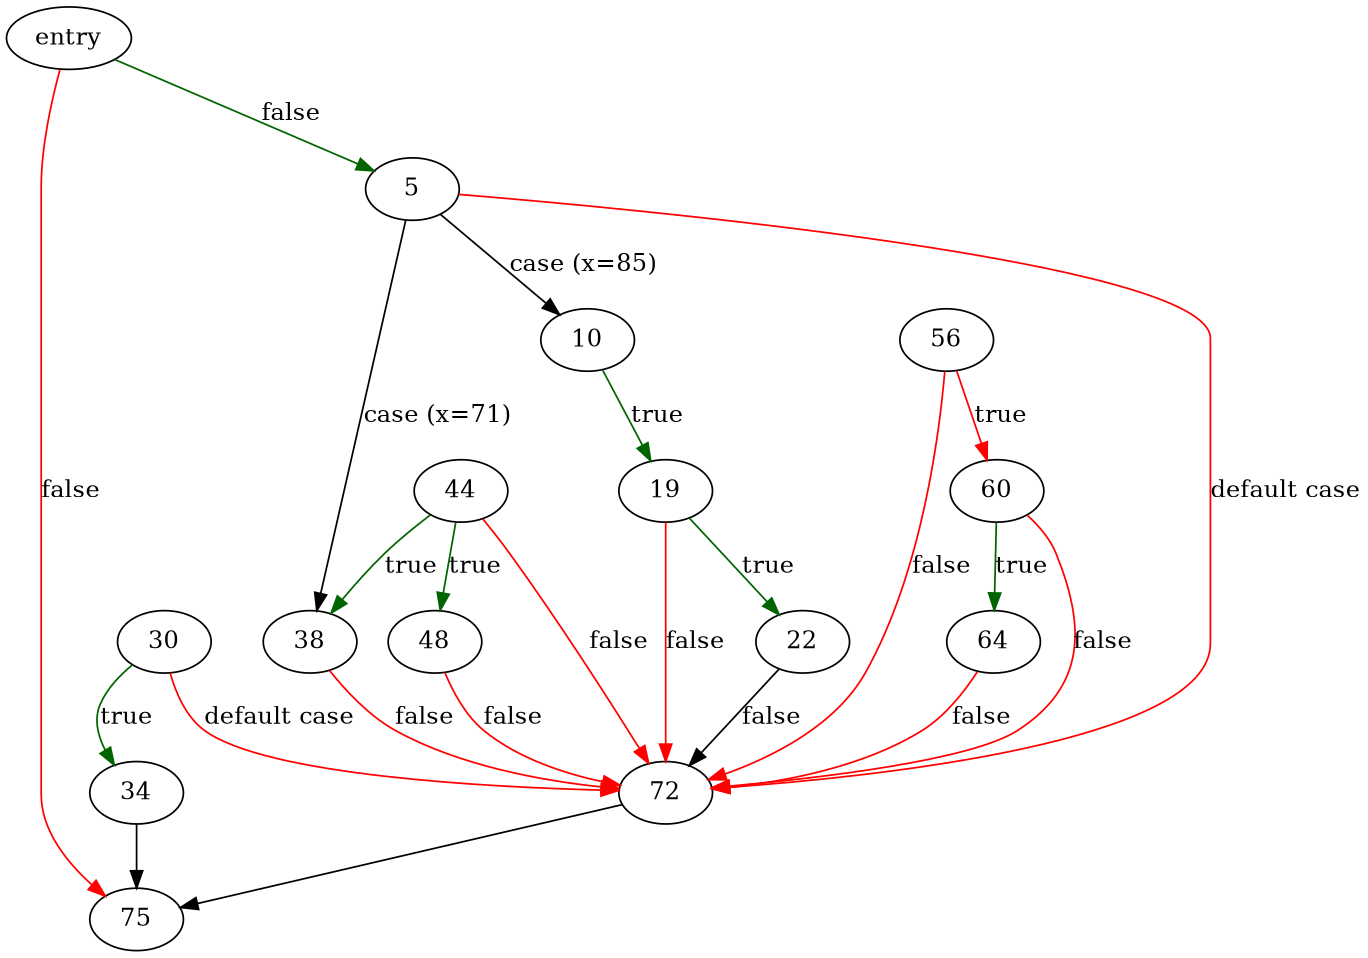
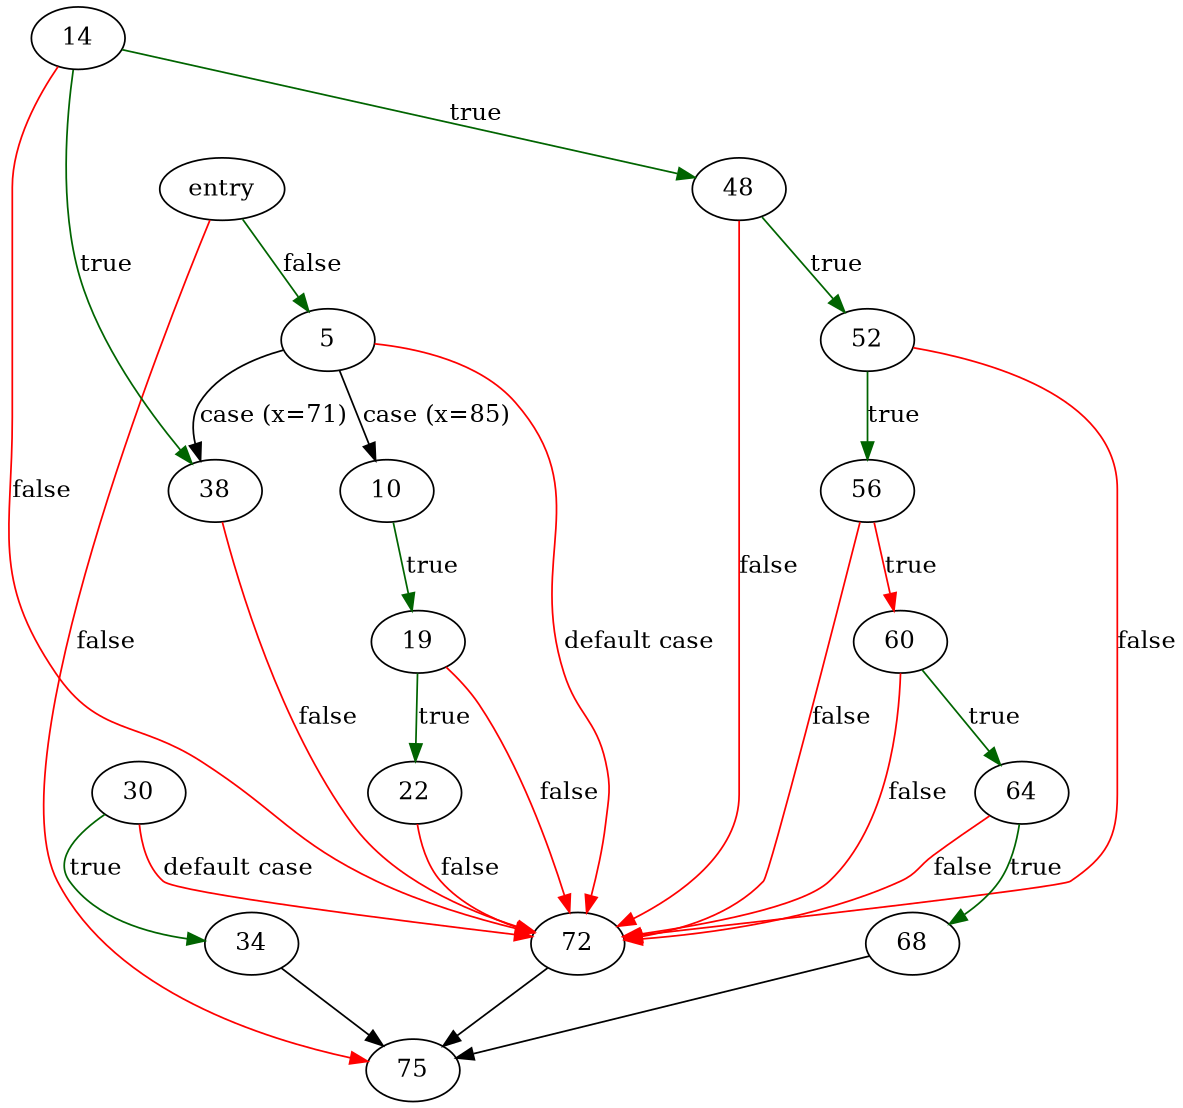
node "52": added
node "44": label "44" -> "14"
edge "22" -> "72": color black -> red
node "68": added
